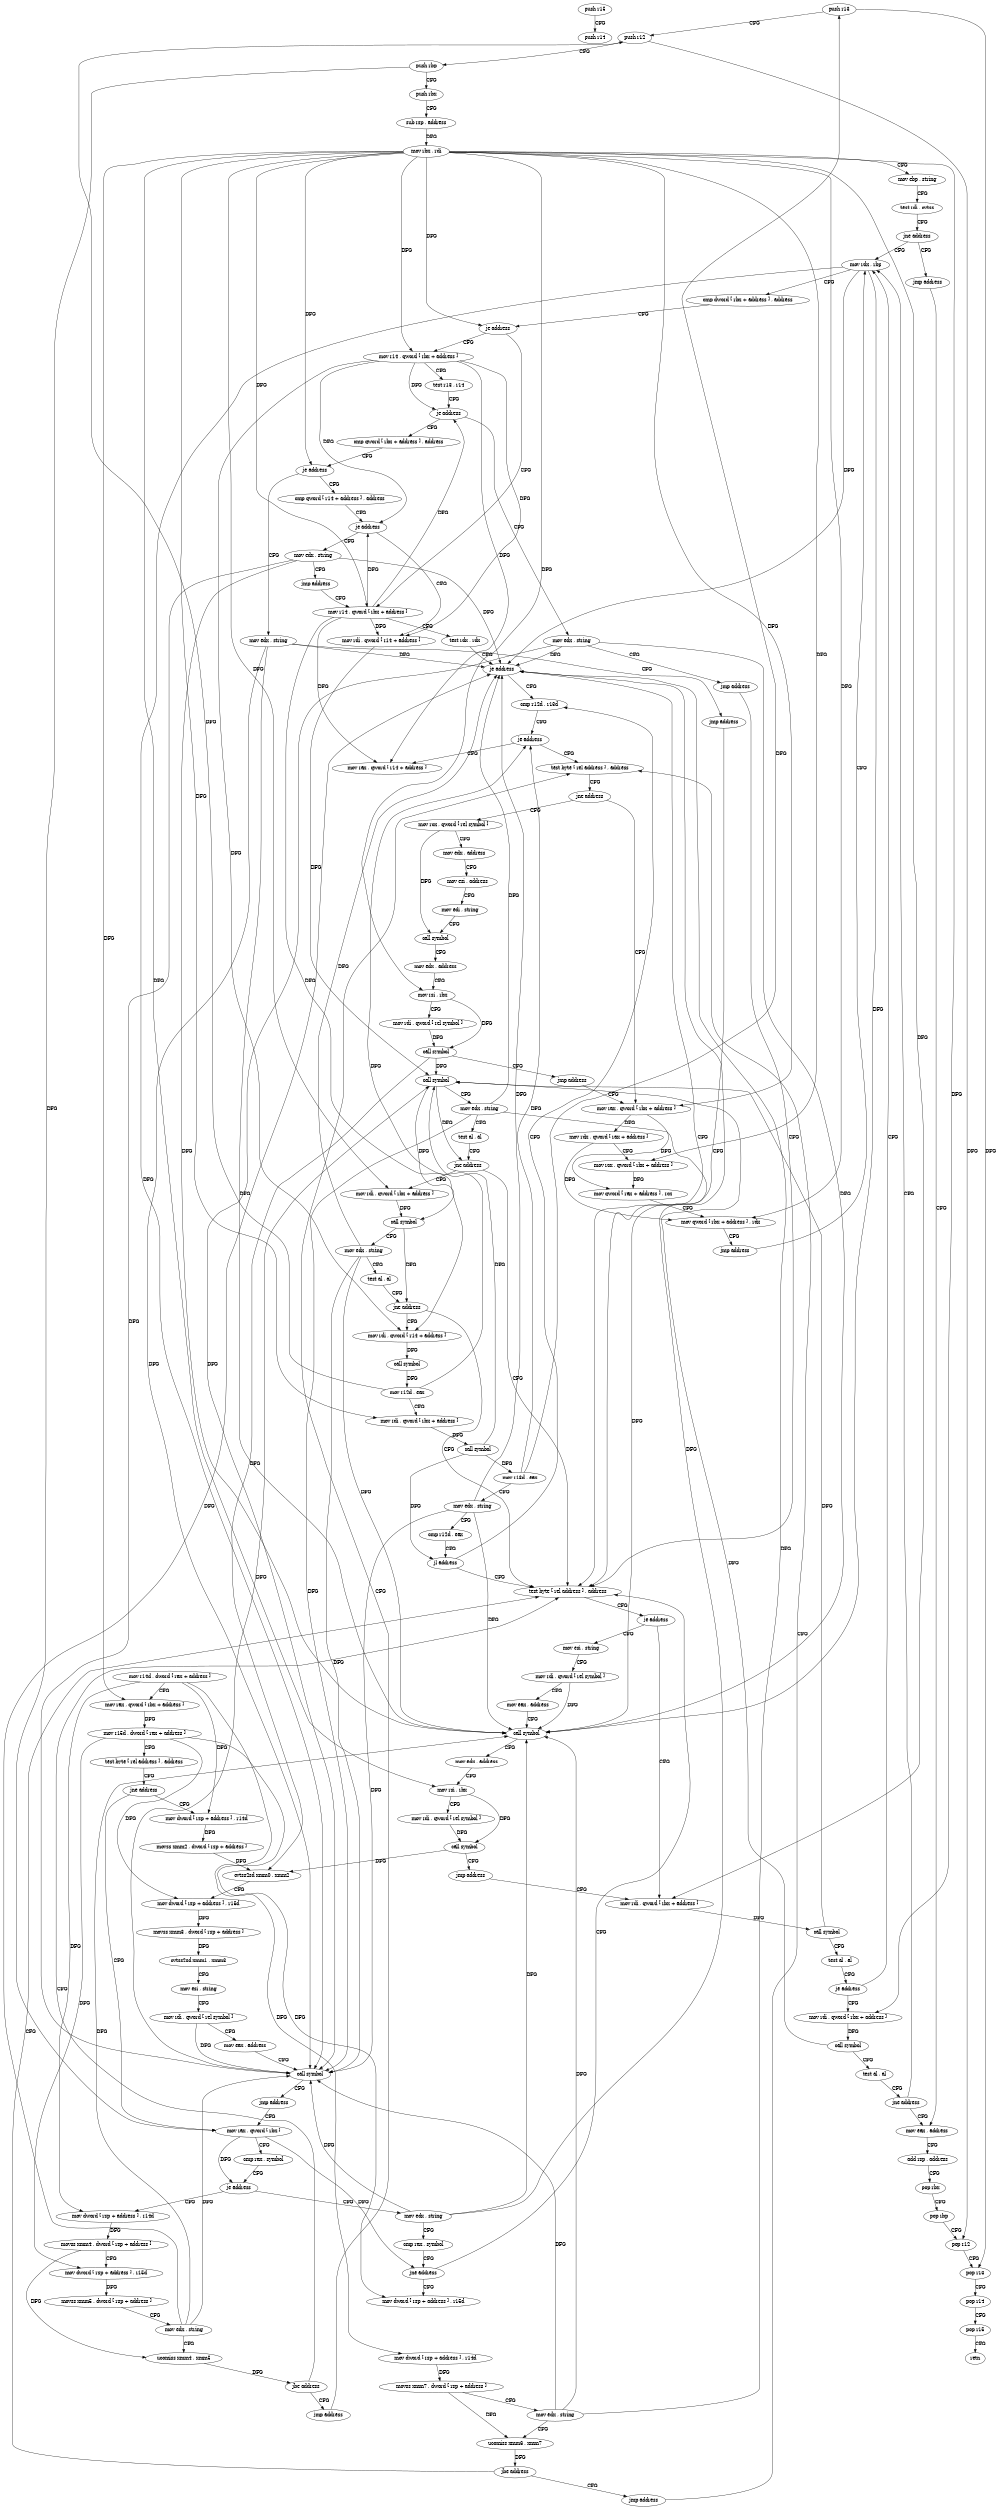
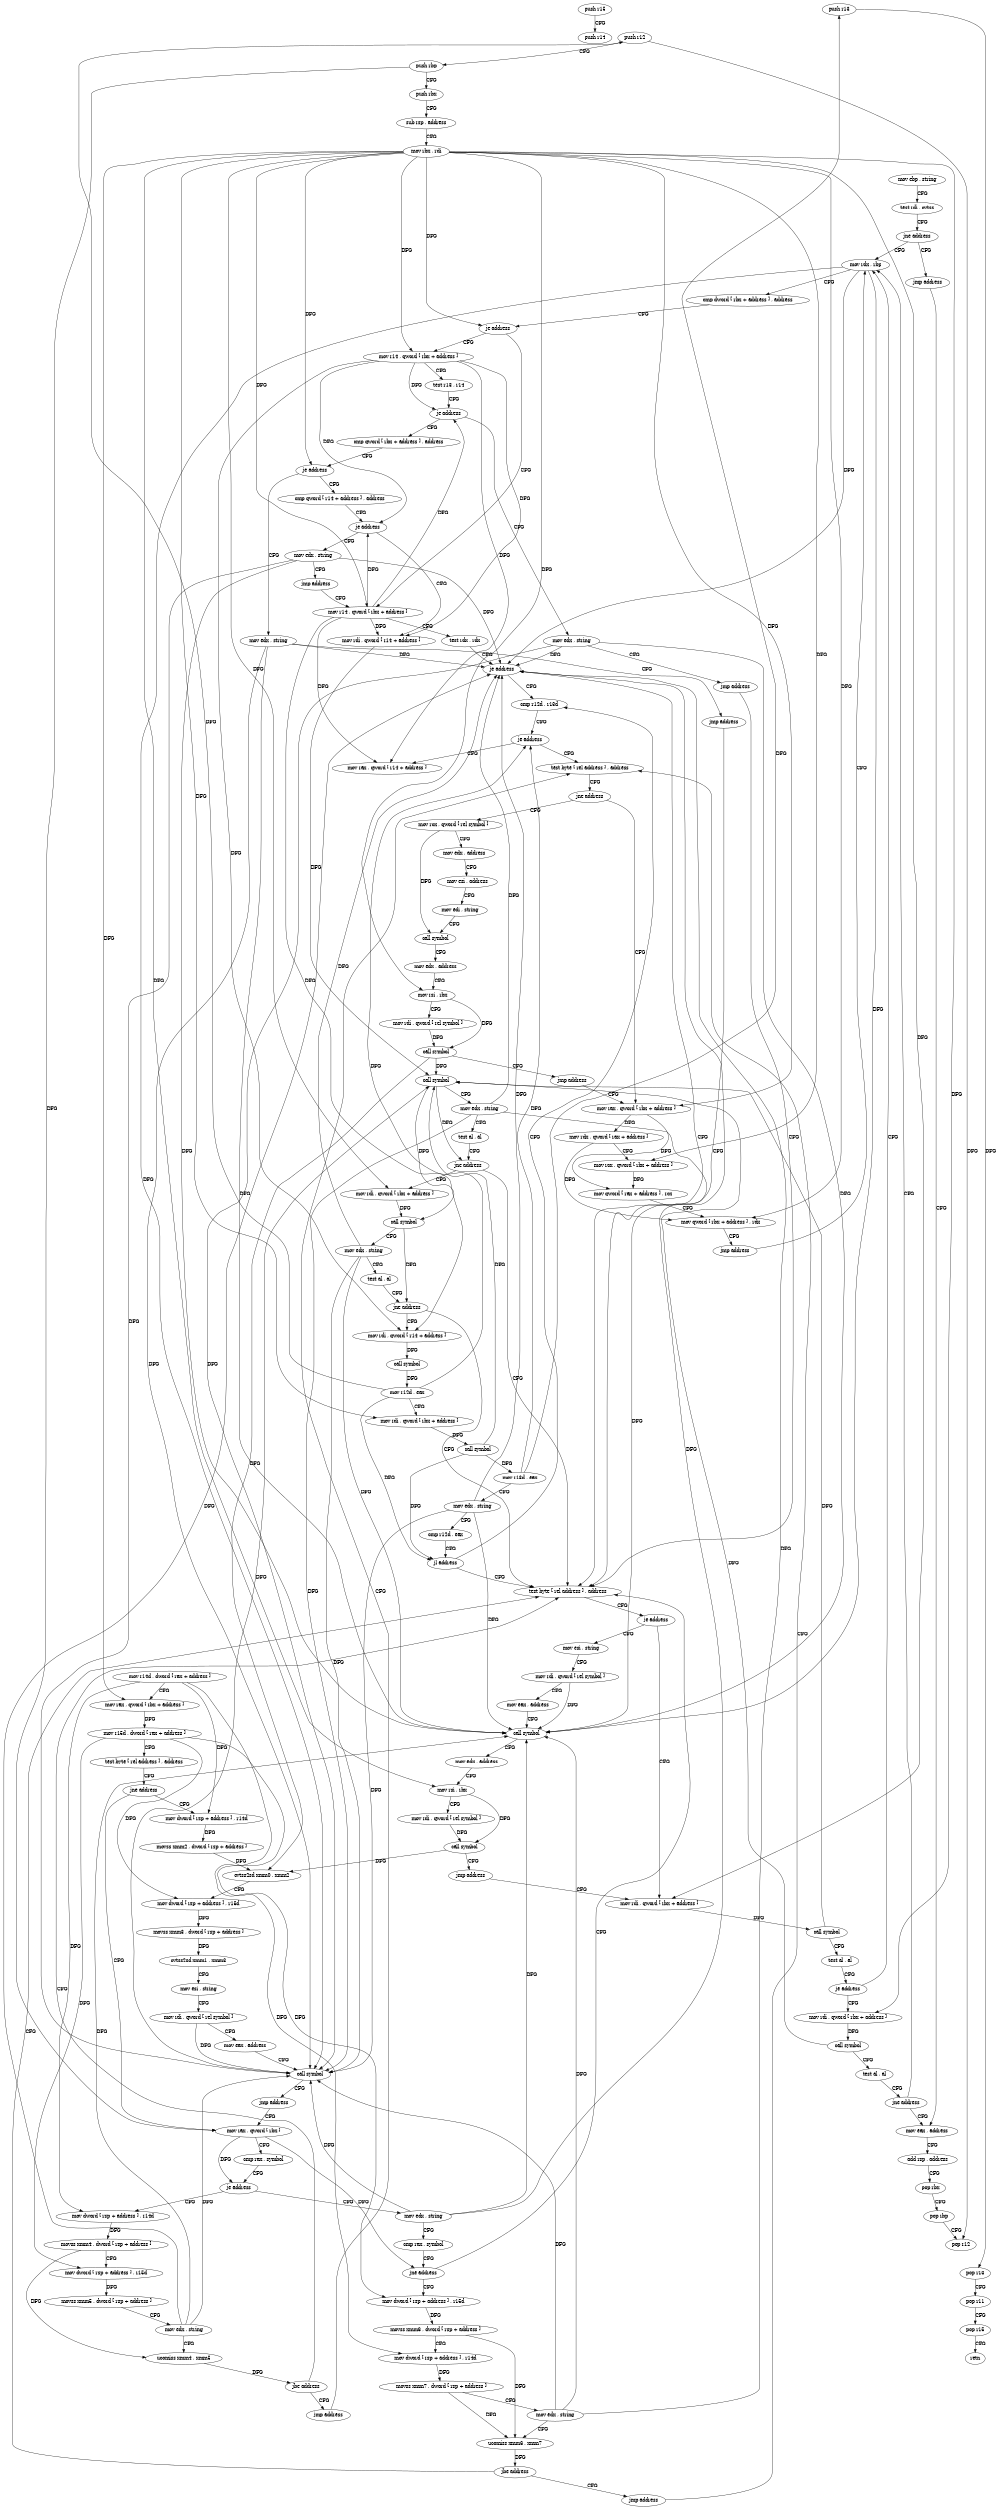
edge "push r13" -> "push r12": removed, label "CFG"
edge "sub rsp , address" -> "mov rbx , rdi": label "DFG" -> "CFG"
edge "mov rbx , rdi" -> "mov ebp , string": removed, label "CFG"
edge "mov r12d , eax" -> "jl address": added, label "DFG"
edge "pop r12" -> "pop r13": removed, label "CFG"
node "pop r14": label "pop r14" -> "pop r11"
node "movss xmm6 , dword [ rsp + address ]": added
